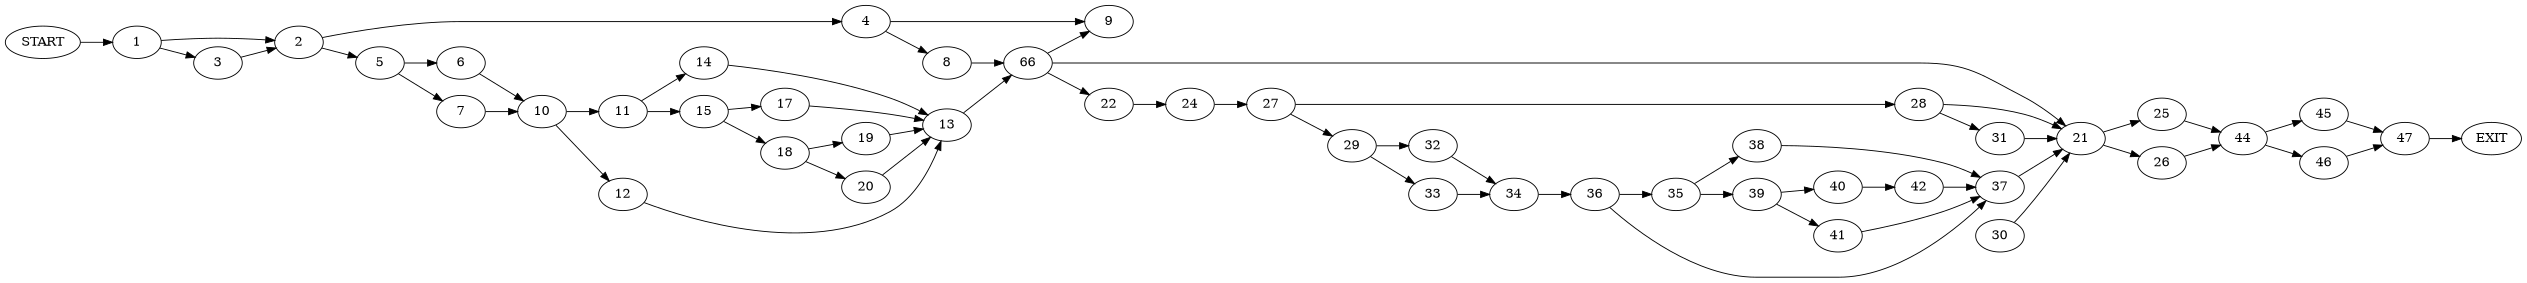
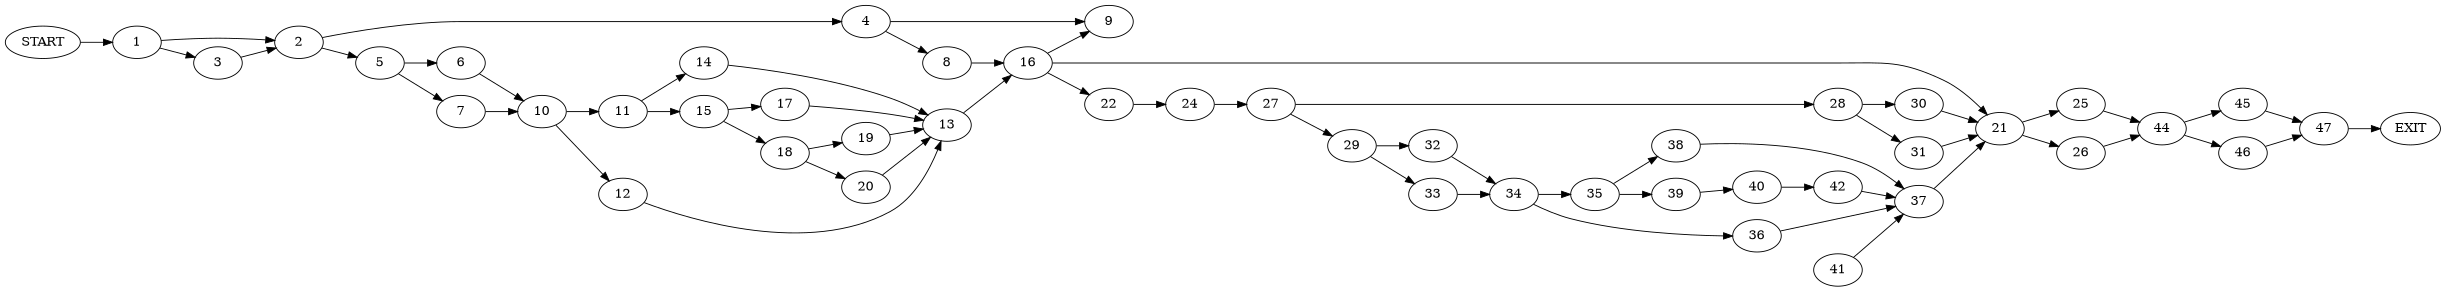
node "66": label "66" -> "16"
edge "28" -> "21": now "28" -> "30"
edge "36" -> "35": now "34" -> "35"
edge "39" -> "41": removed
